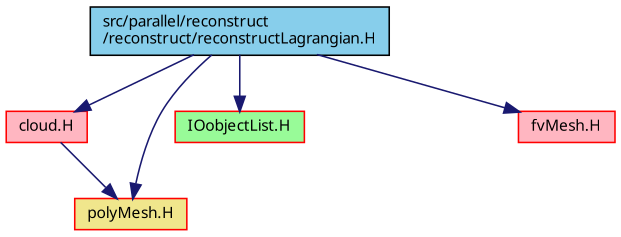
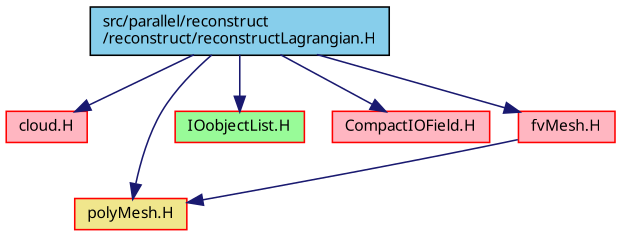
node "CompactIOField.H": added
edge "cloud.H" -> "polyMesh.H": now "fvMesh.H" -> "polyMesh.H"
